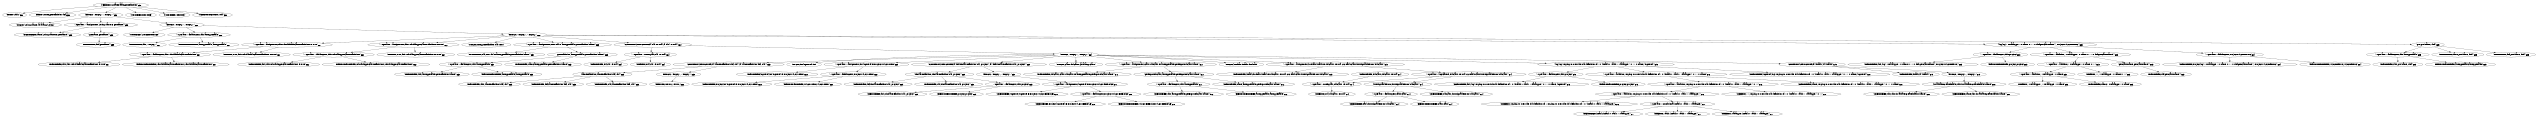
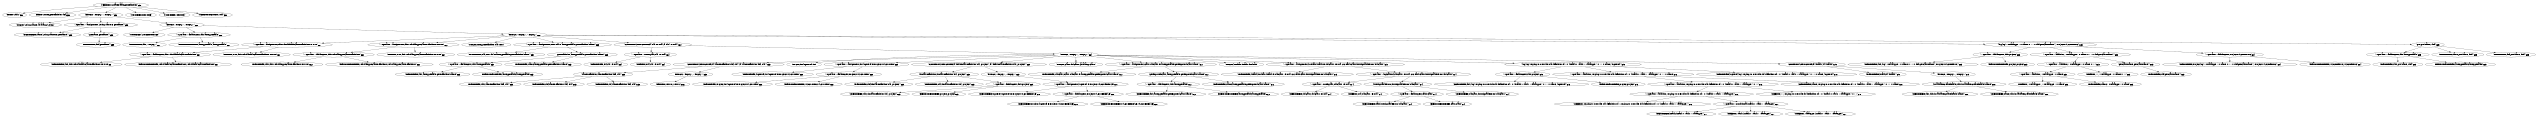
edge "(IDENTIFIER,oldClass,oldClass != null)" -> "(<operator>.notEquals,oldClass != null)": reversed
